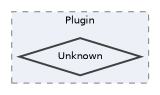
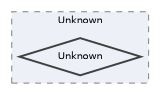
cluster "Plugin": label "Plugin" -> "Unknown"
